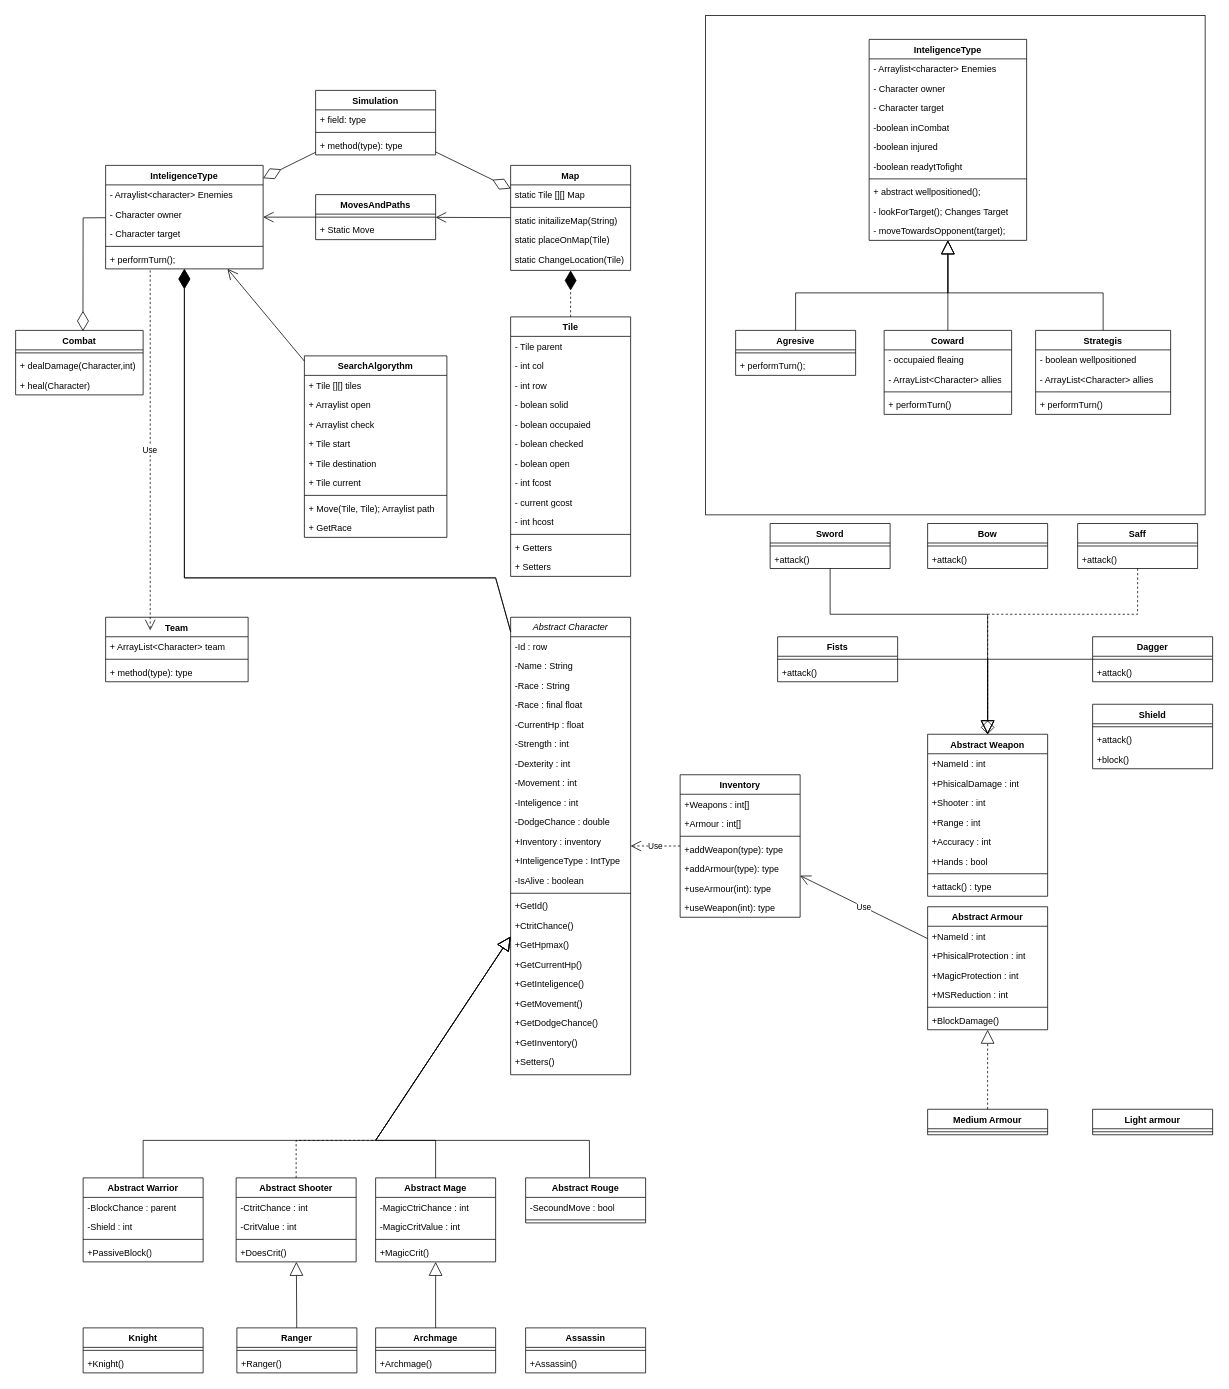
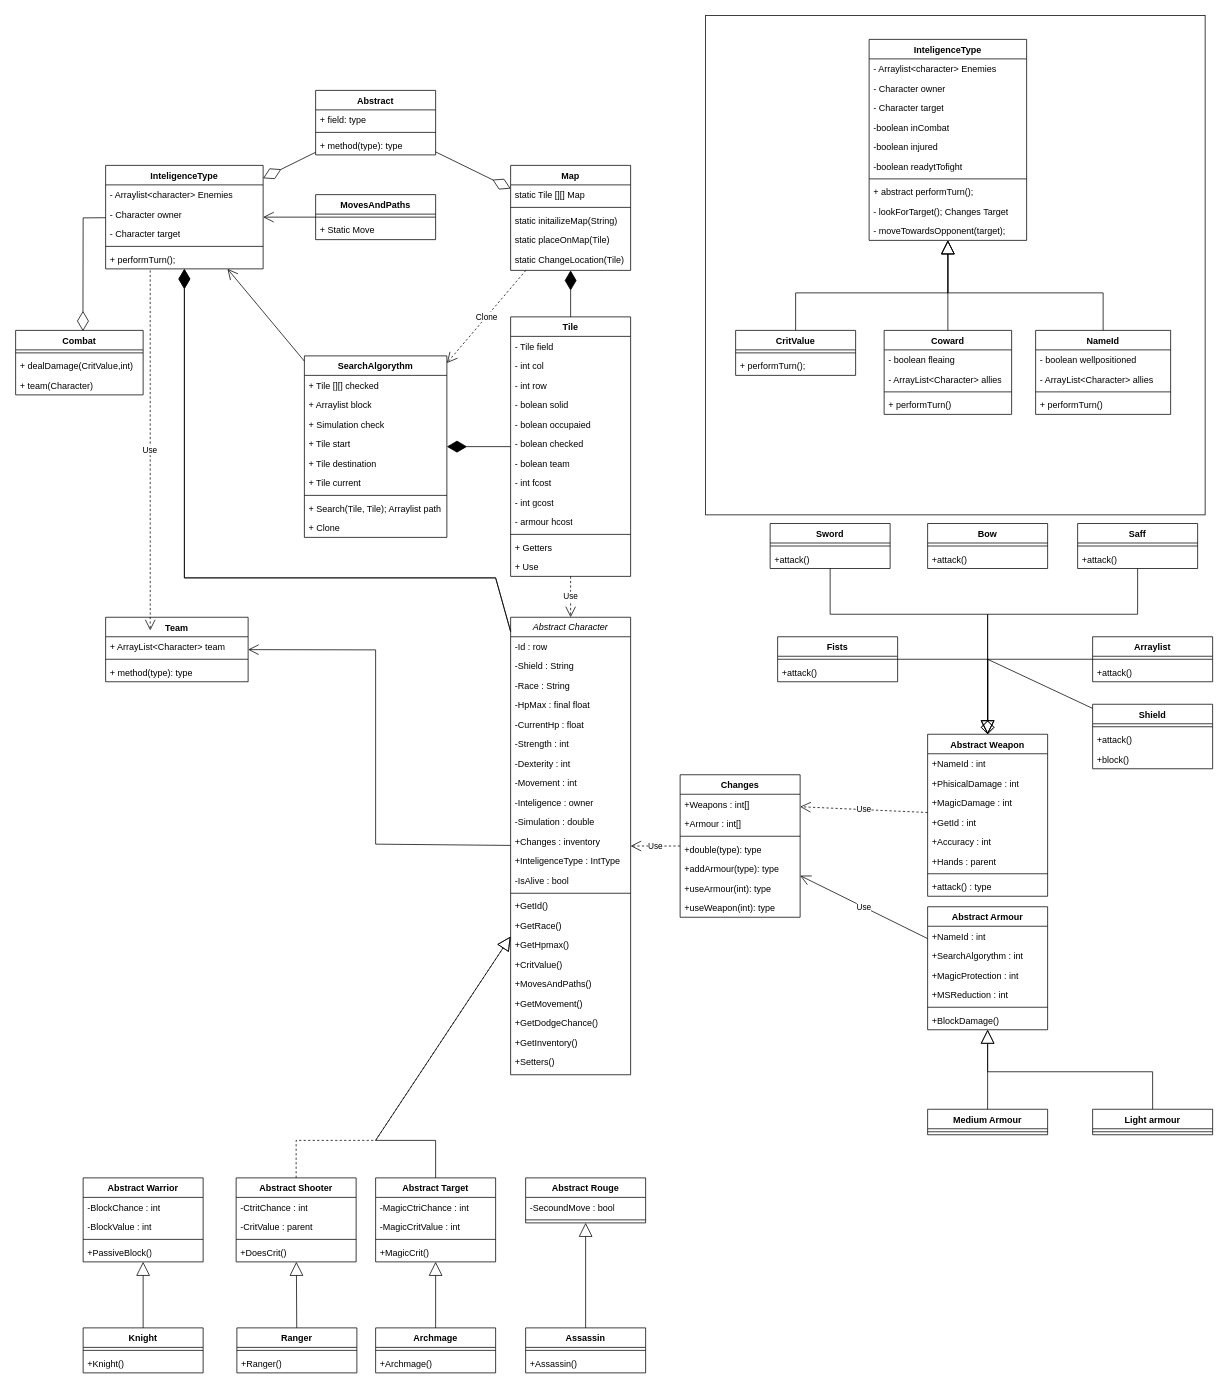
node "Simulation": label "Simulation" -> "Abstract"
node "+ abstract wellpositioned();": label "+ abstract wellpositioned();" -> "+ abstract performTurn();"
edge "Map" -> "MovesAndPaths": removed
edge "Tile" -> "Map": style dashed -> solid
edge "Map" -> "SearchAlgorythm": added, label "Clone"
node "Agresive": label "Agresive" -> "CritValue"
node "Strategis": label "Strategis" -> "NameId"
node "- Tile parent": label "- Tile parent" -> "- Tile field"
node "- occupaied fleaing": label "- occupaied fleaing" -> "- boolean fleaing"
node "+ dealDamage(Character,int)": label "+ dealDamage(Character,int)" -> "+ dealDamage(CritValue,int)"
node "+ heal(Character)": label "+ heal(Character)" -> "+ team(Character)"
node "+ Tile [][] tiles": label "+ Tile [][] tiles" -> "+ Tile [][] checked"
node "+ Arraylist open": label "+ Arraylist open" -> "+ Arraylist block"
node "+ Arraylist check": label "+ Arraylist check" -> "+ Simulation check"
edge "Tile" -> "SearchAlgorythm": added
node "- bolean open": label "- bolean open" -> "- bolean team"
node "- current gcost": label "- current gcost" -> "- int gcost"
node "+ Move(Tile, Tile); Arraylist path": label "+ Move(Tile, Tile); Arraylist path" -> "+ Search(Tile, Tile); Arraylist path"
node "- int hcost": label "- int hcost" -> "- armour hcost"
node "+ GetRace": label "+ GetRace" -> "+ Clone"
node "+ Setters": label "+ Setters" -> "+ Use"
edge "Tile" -> "Abstract Character": added, label "Use"
edge "Saff" -> "Abstract Weapon": style dashed -> solid
node "Dagger": label "Dagger" -> "Arraylist"
node "-Name : String": label "-Name : String" -> "-Shield : String"
edge "Shield" -> "Abstract Weapon": added
node "-Race : final float": label "-Race : final float" -> "-HpMax : final float"
edge "Fists" -> "Abstract Weapon": arrowhead block -> diamond
edge "Abstract Character" -> "Team": added
node "Inventory": label "Inventory" -> "Changes"
node "-Inteligence : int": label "-Inteligence : int" -> "-Inteligence : owner"
node "+Shooter : int": label "+Shooter : int" -> "+MagicDamage : int"
edge "Abstract Weapon" -> "+Weapons : int[]": added, label "Use"
node "-DodgeChance : double": label "-DodgeChance : double" -> "-Simulation : double"
node "+Range : int": label "+Range : int" -> "+GetId : int"
node "+Inventory : inventory": label "+Inventory : inventory" -> "+Changes : inventory"
node "+addWeapon(type): type": label "+addWeapon(type): type" -> "+double(type): type"
node "+Hands : bool": label "+Hands : bool" -> "+Hands : parent"
node "-IsAlive : boolean": label "-IsAlive : boolean" -> "-IsAlive : bool"
node "+CtritChance()": label "+CtritChance()" -> "+GetRace()"
node "+PhisicalProtection : int": label "+PhisicalProtection : int" -> "+SearchAlgorythm : int"
node "+GetCurrentHp()": label "+GetCurrentHp()" -> "+CritValue()"
node "+GetInteligence()": label "+GetInteligence()" -> "+MovesAndPaths()"
edge "Light armour" -> "Abstract Armour": added
edge "Medium Armour" -> "Abstract Armour": style dashed -> solid
edge "Abstract Warrior" -> "Abstract Character": removed
edge "Abstract Rouge" -> "Abstract Character": removed
node "Abstract Mage": label "Abstract Mage" -> "Abstract Target"
node "-BlockChance : parent": label "-BlockChance : parent" -> "-BlockChance : int"
node "-Shield : int": label "-Shield : int" -> "-BlockValue : int"
node "-CritValue : int": label "-CritValue : int" -> "-CritValue : parent"
edge "Assassin" -> "Abstract Rouge": added
edge "Knight" -> "Abstract Warrior": added
